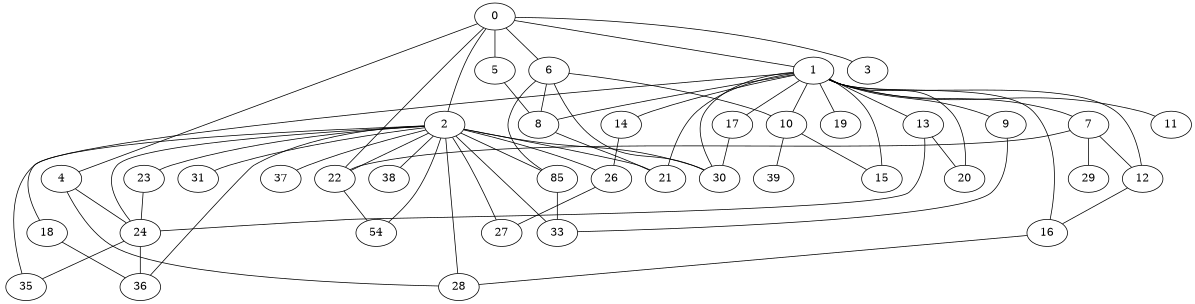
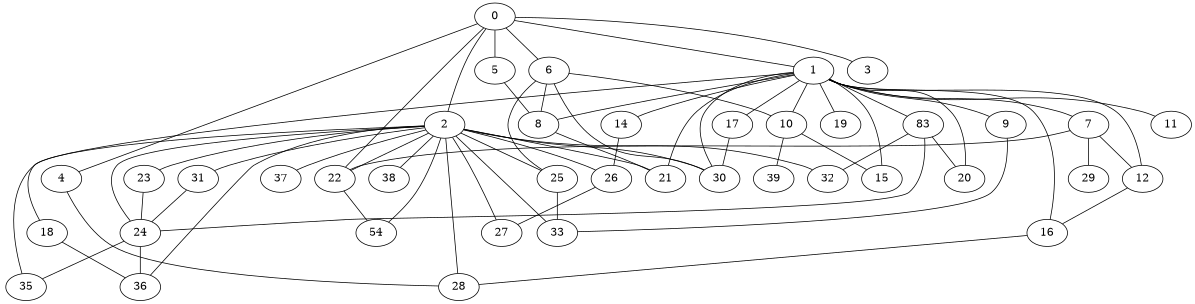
node "13": label "13" -> "83"
node "85": label "85" -> "25"
node "32": added
edge "4" -- "24": now "31" -- "24"
